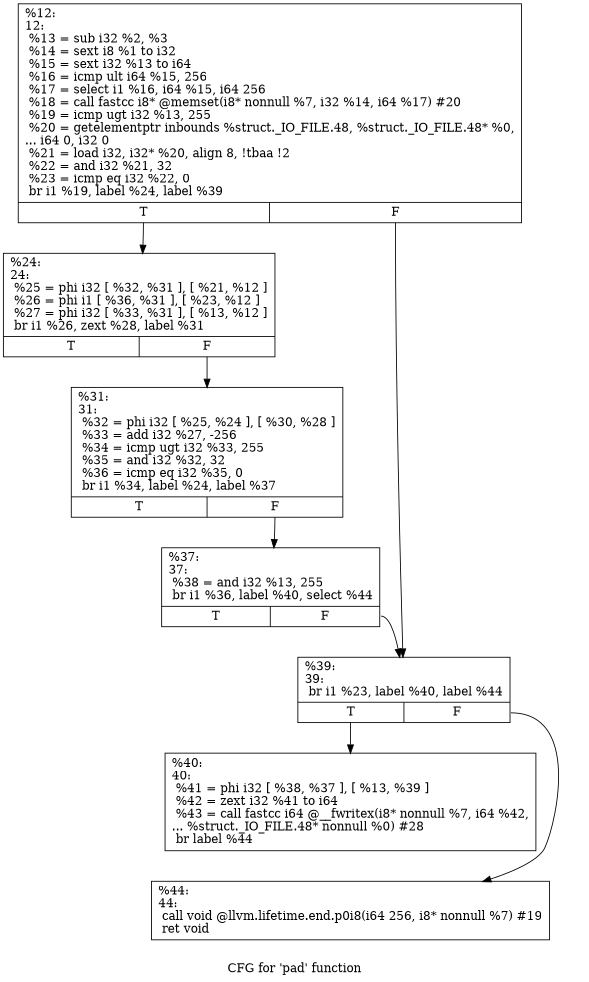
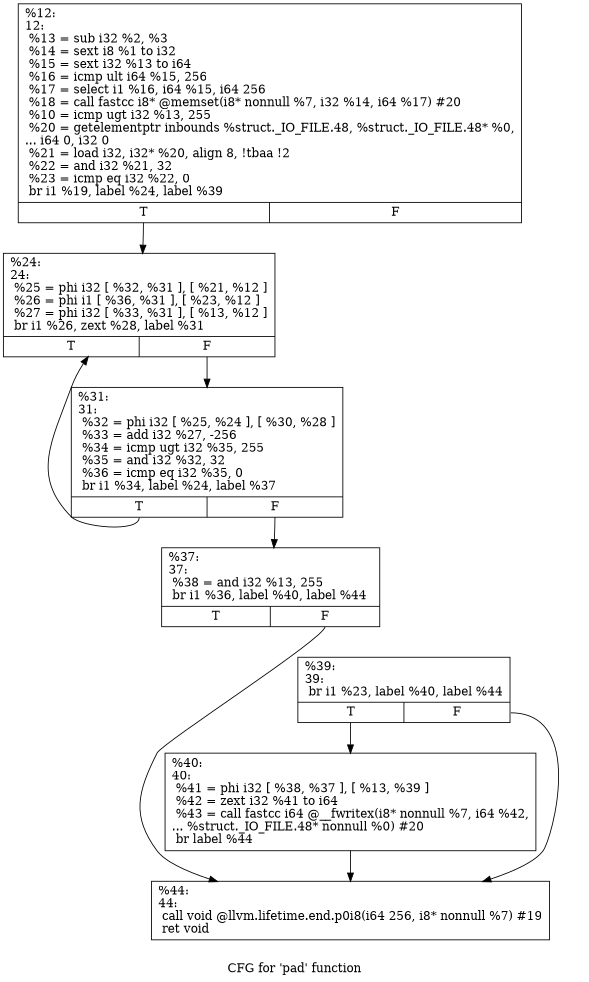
node "%12:": text "%19 = icmp ugt i32 %13, 255" -> "%10 = icmp ugt i32 %13, 255"
edge "%12:" -> "%39:": removed
node "%31:": text "%34 = icmp ugt i32 %33, 255" -> "%34 = icmp ugt i32 %35, 255"
edge "%31:" -> "%24:": added
node "%37:": text "br i1 %36, label %40, select %44" -> "br i1 %36, label %40, label %44"
edge "%37:" -> "%39:": now "%37:" -> "%44:"
node "%40:": text "... %struct._IO_FILE.48* nonnull %0) #28" -> "... %struct._IO_FILE.48* nonnull %0) #20"
edge "%40:" -> "%44:": added
